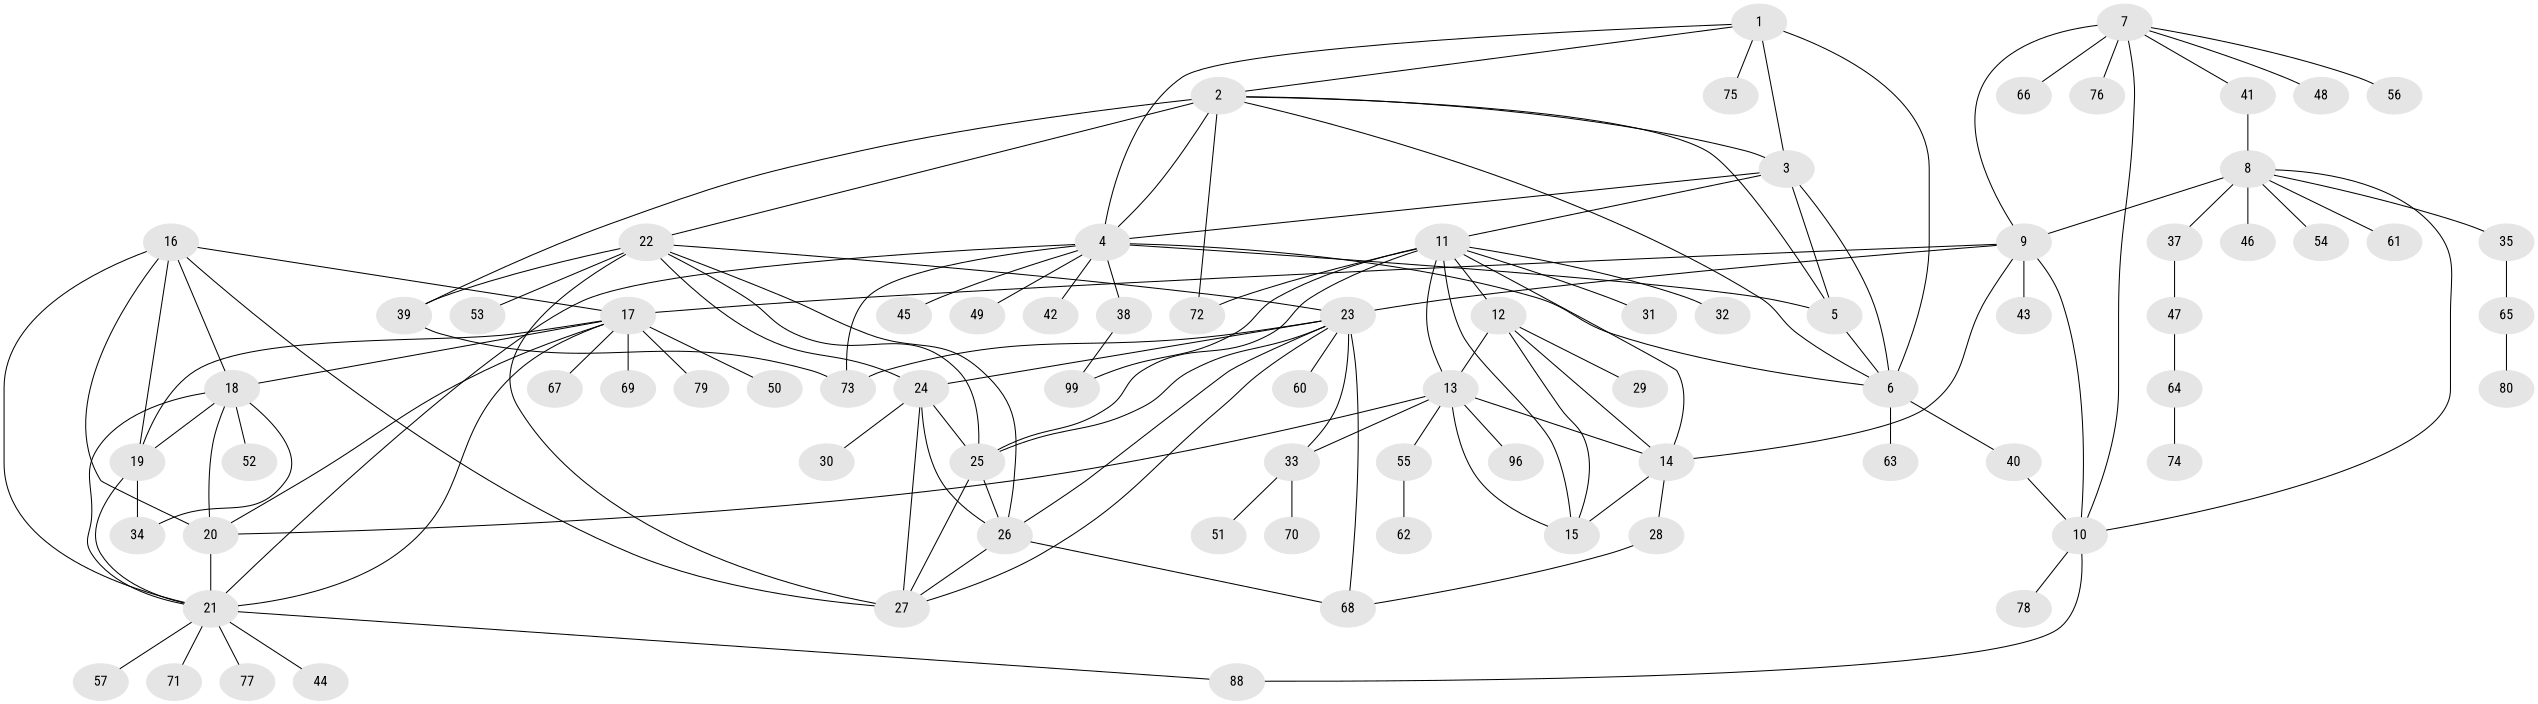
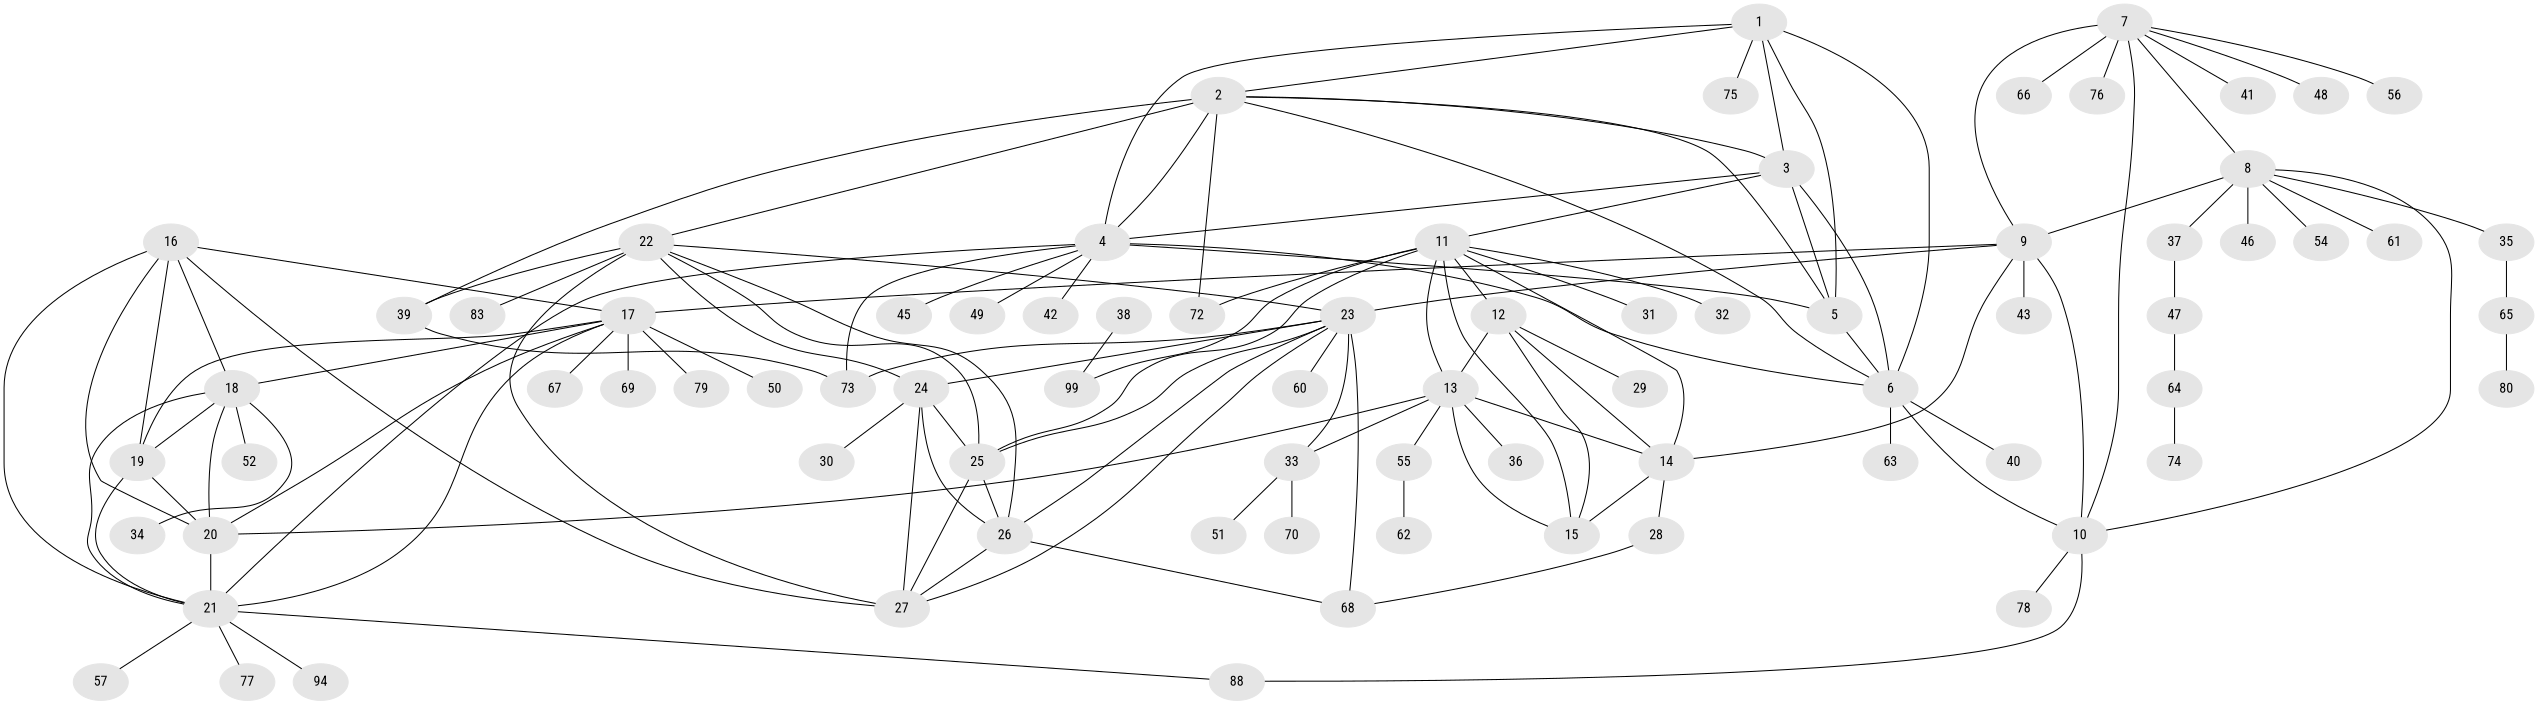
edge "41" -- "8": now "7" -- "8"
edge "1" -- "5": added
edge "4" -- "38": removed
node "53": label "53" -> "83"
node "96": label "96" -> "36"
edge "19" -- "34": now "19" -- "20"
edge "40" -- "10": now "6" -- "10"
node "71": removed
node "44": label "44" -> "94"
